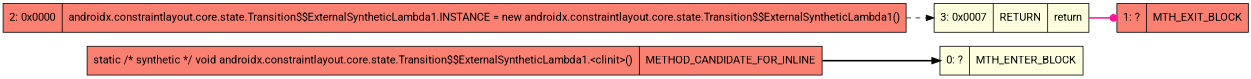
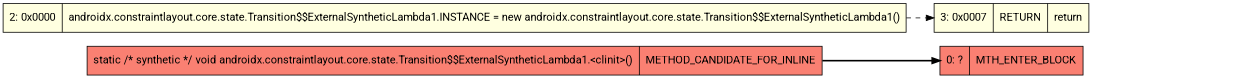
node "2: 0x0000": fillcolor salmon -> lightyellow
node "1: ?": removed
node "0: ?": fillcolor lightyellow -> salmon
